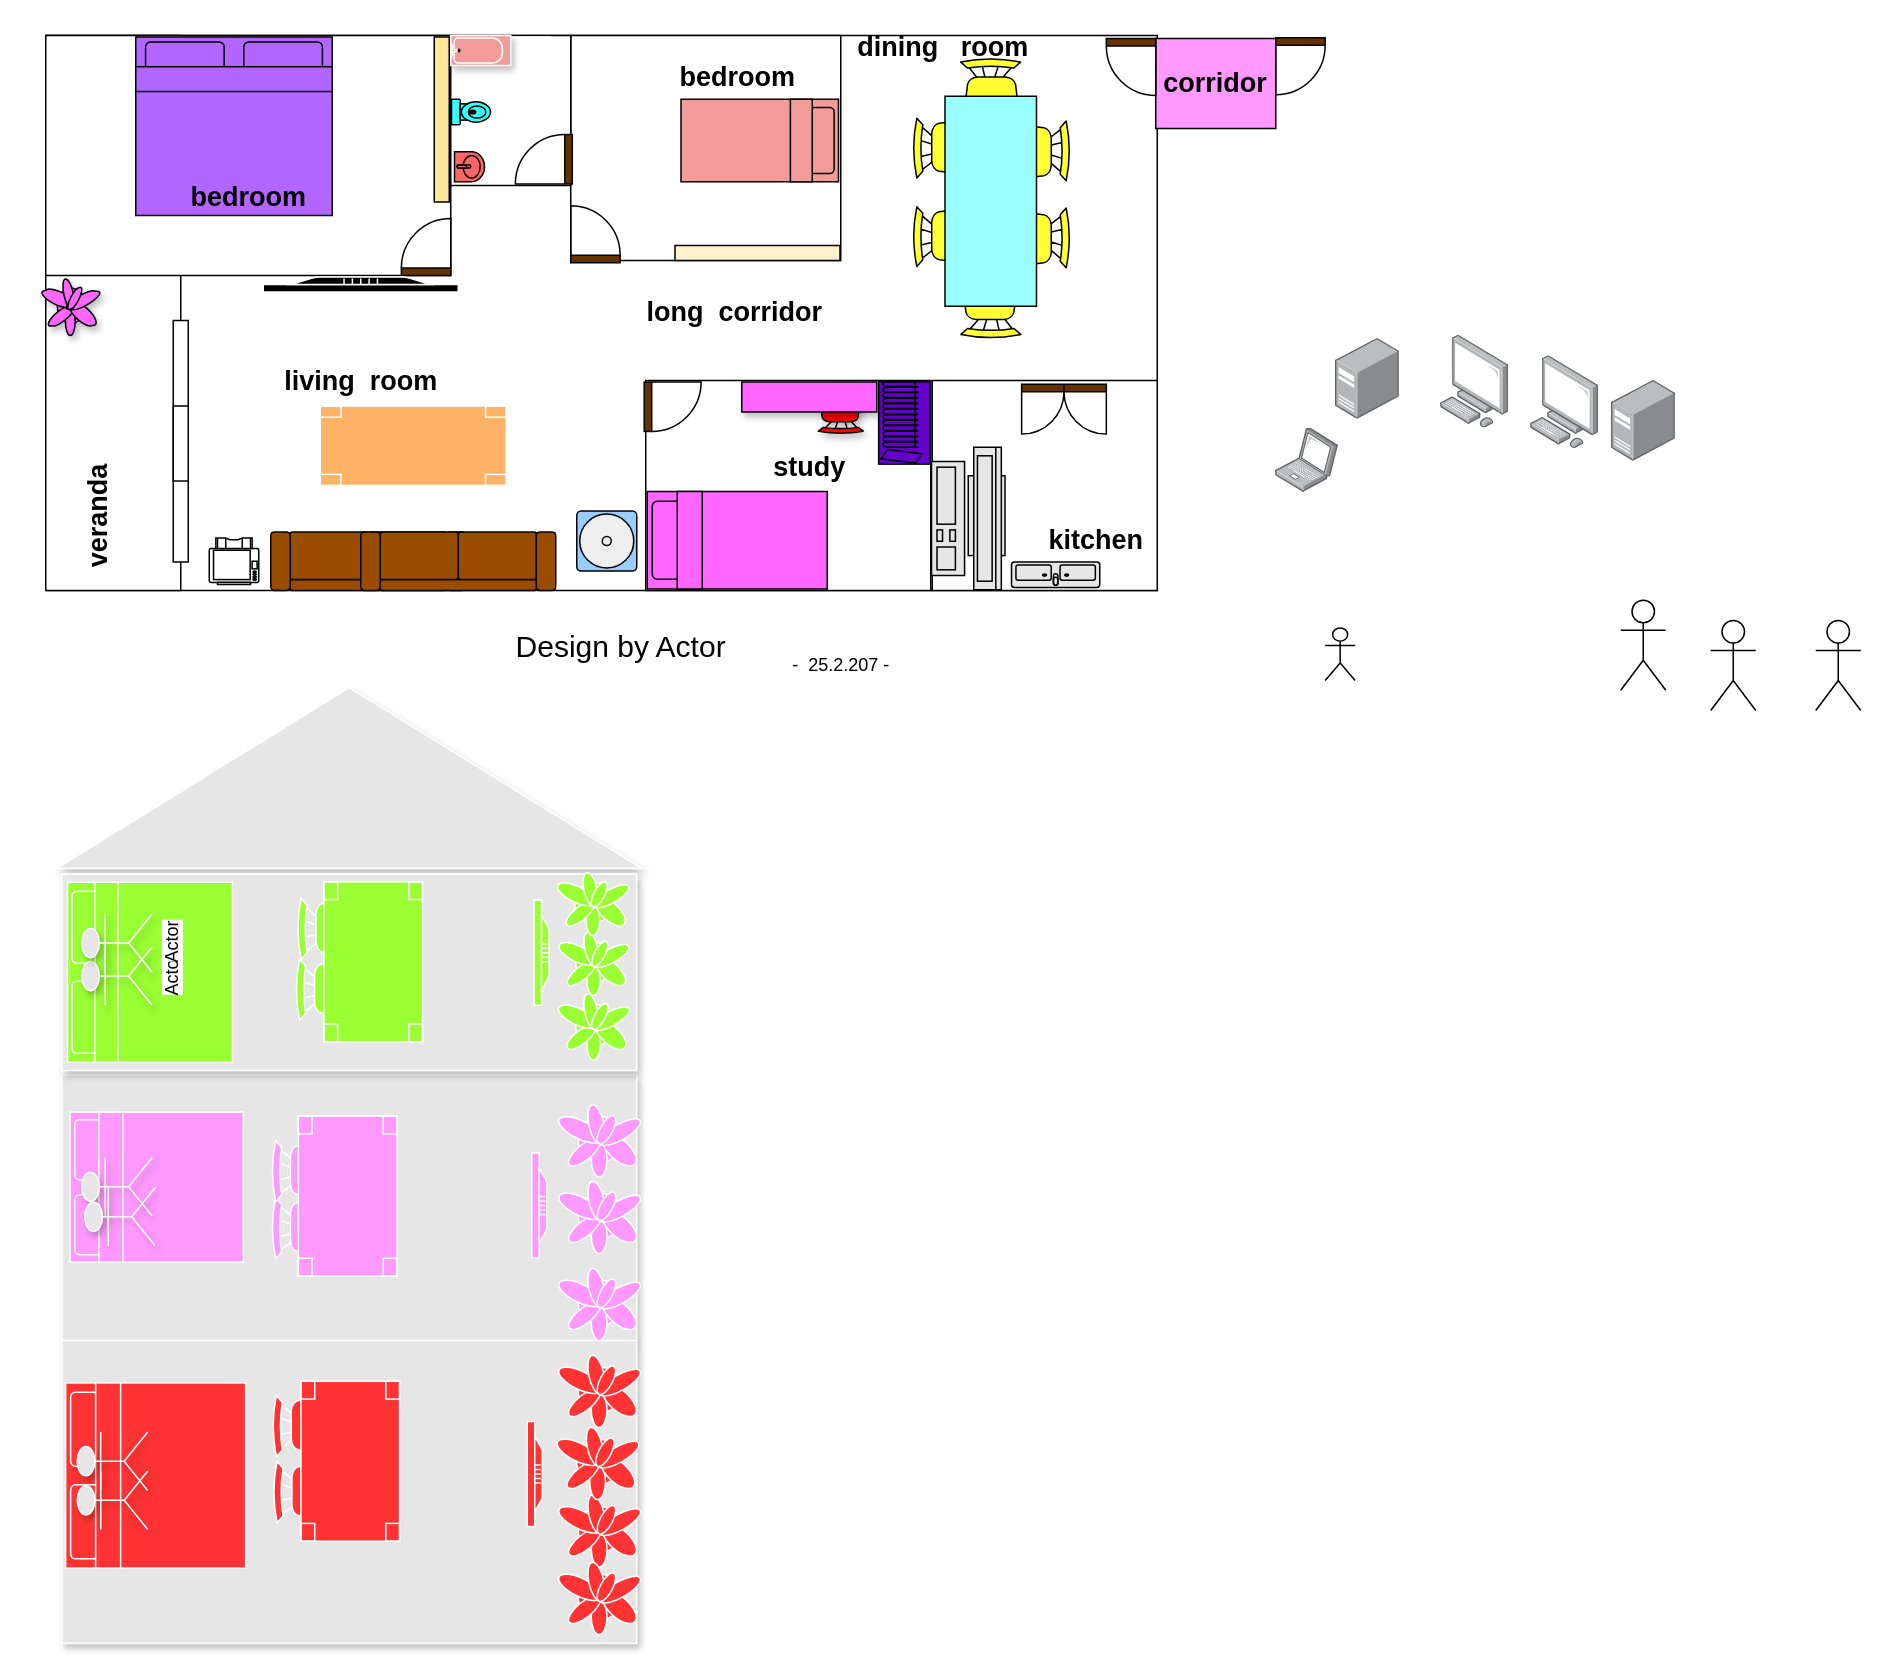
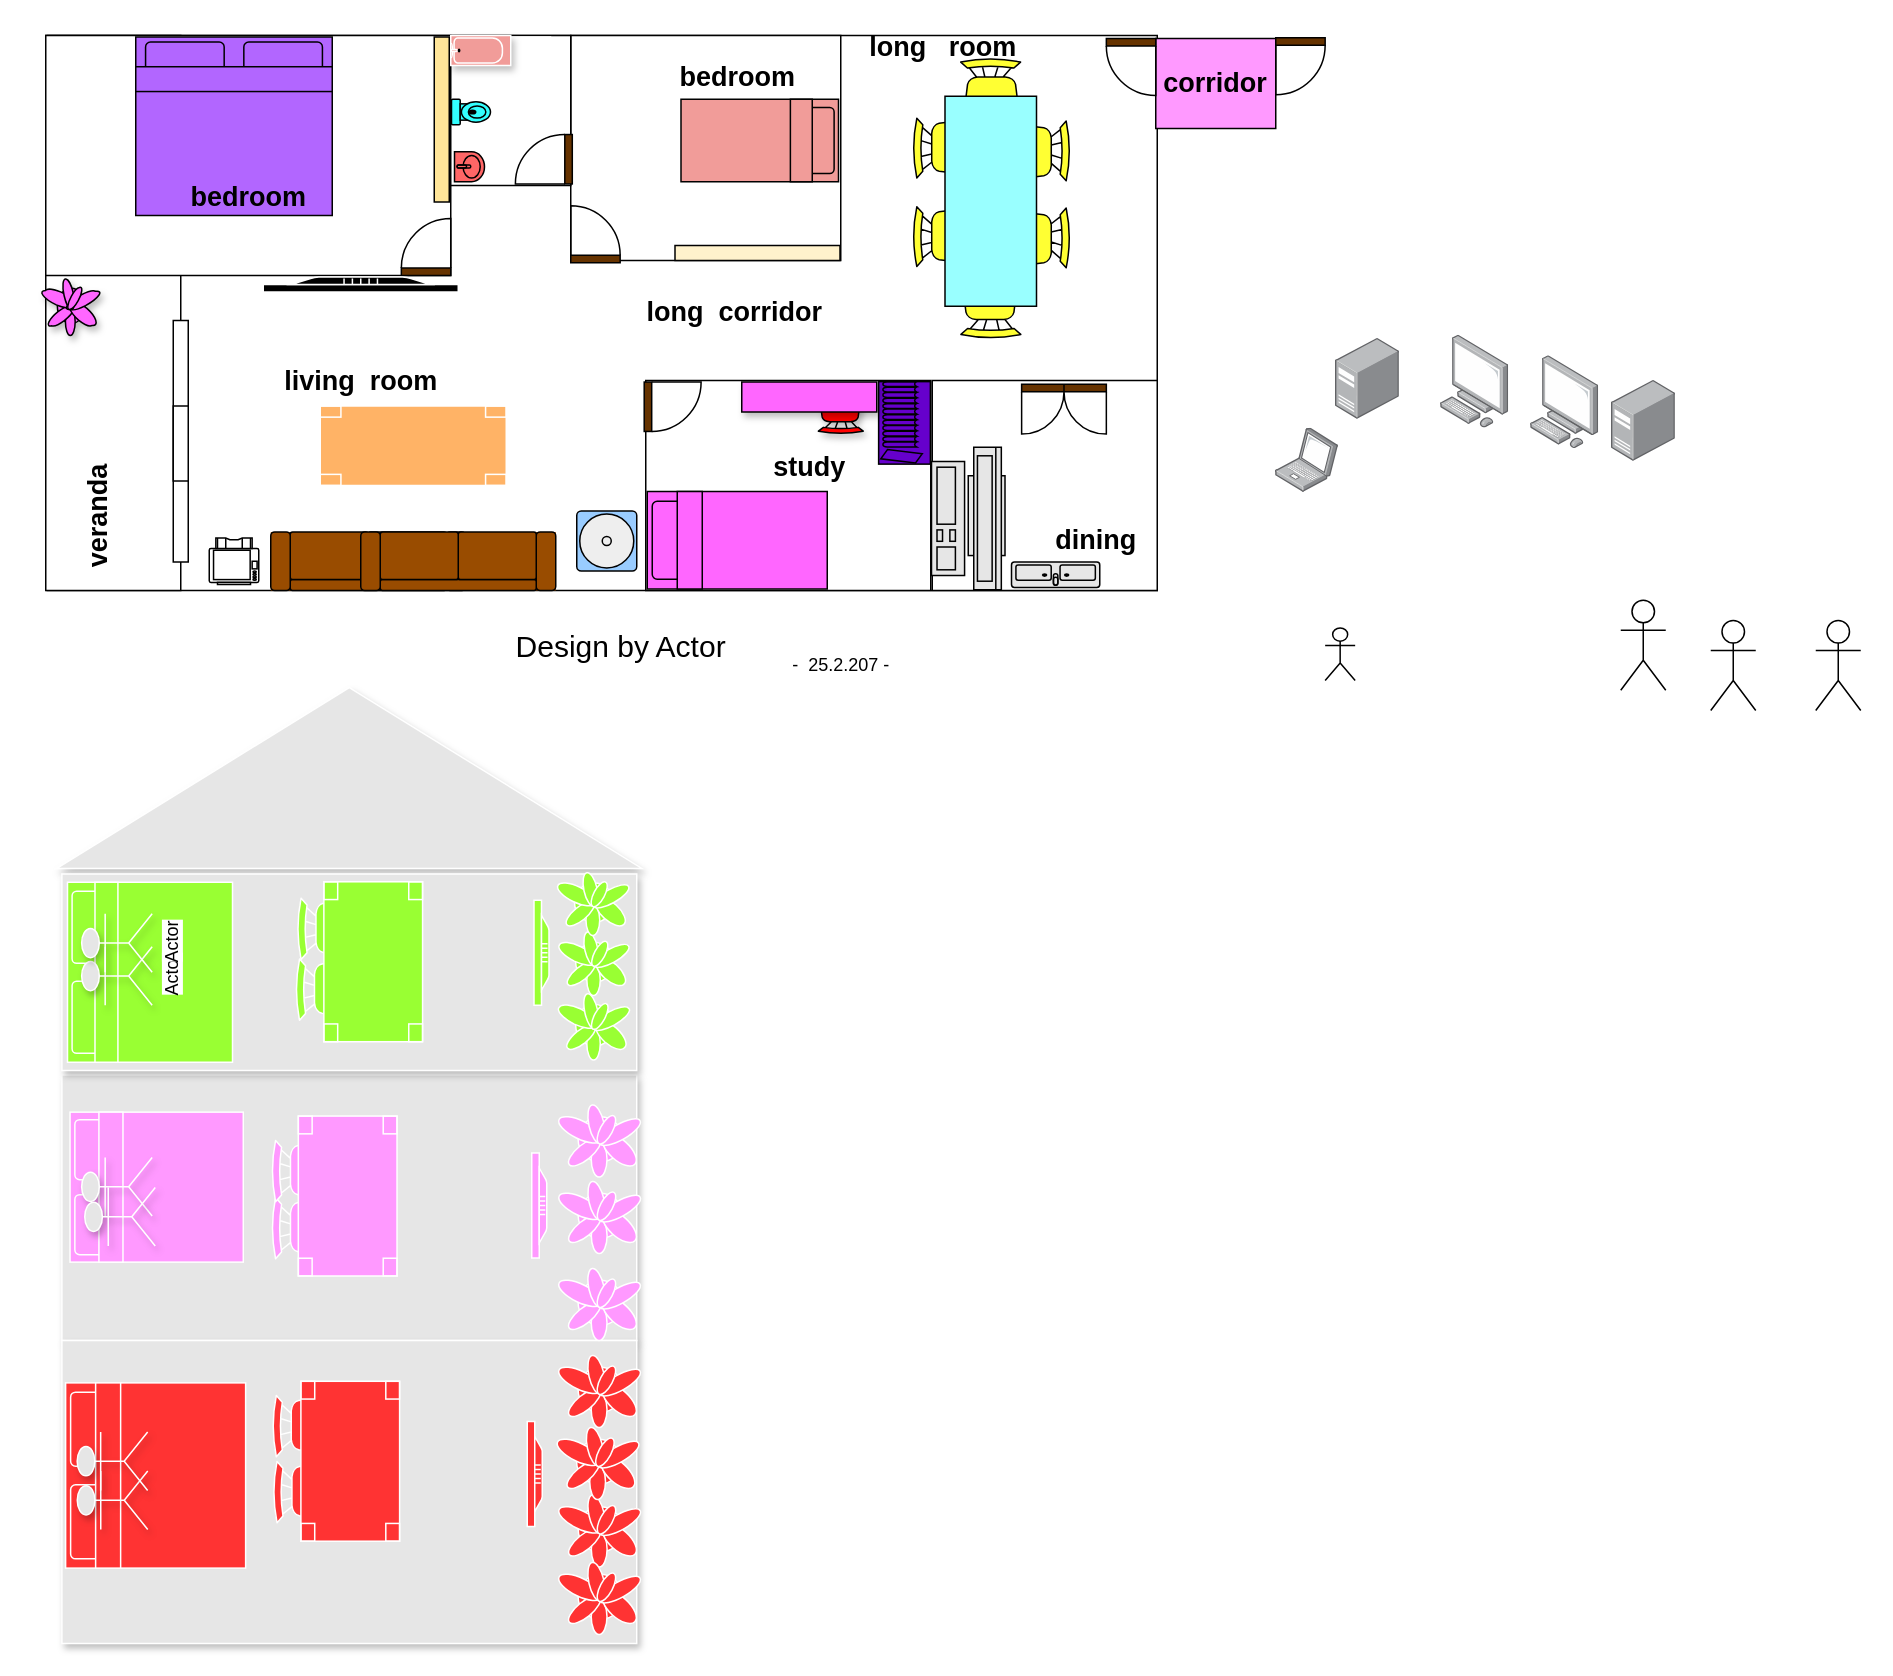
node "dining room": label "dining room" -> "long room"
node "kitchen": label "kitchen" -> "dining"
